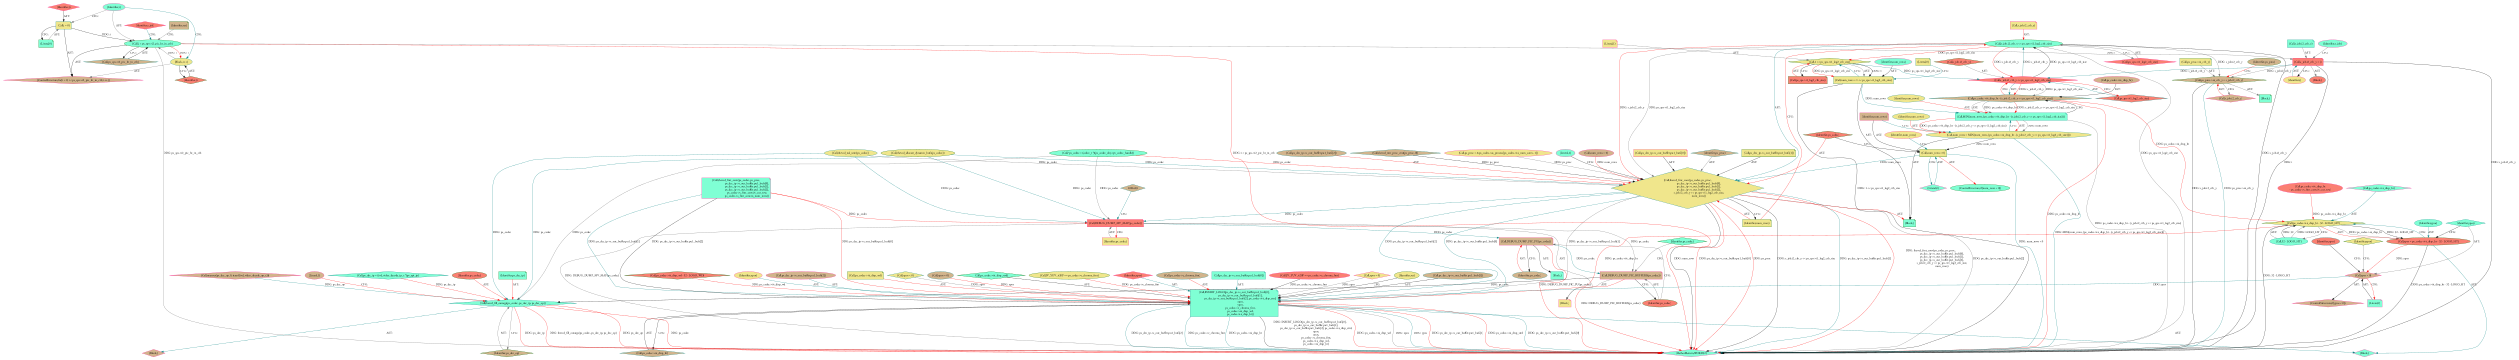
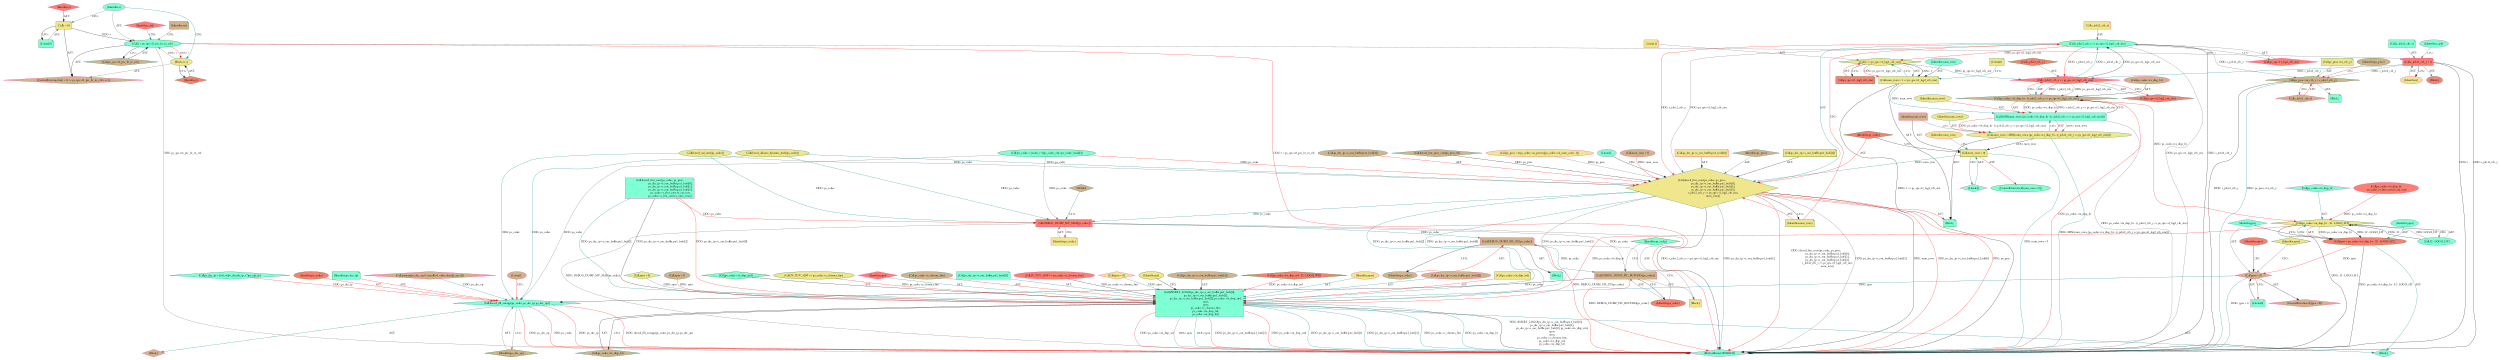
edge "(Call,ypos < 0)" -> "(MethodReturn,WORD32)": added, label "DDG: ypos < 0"
